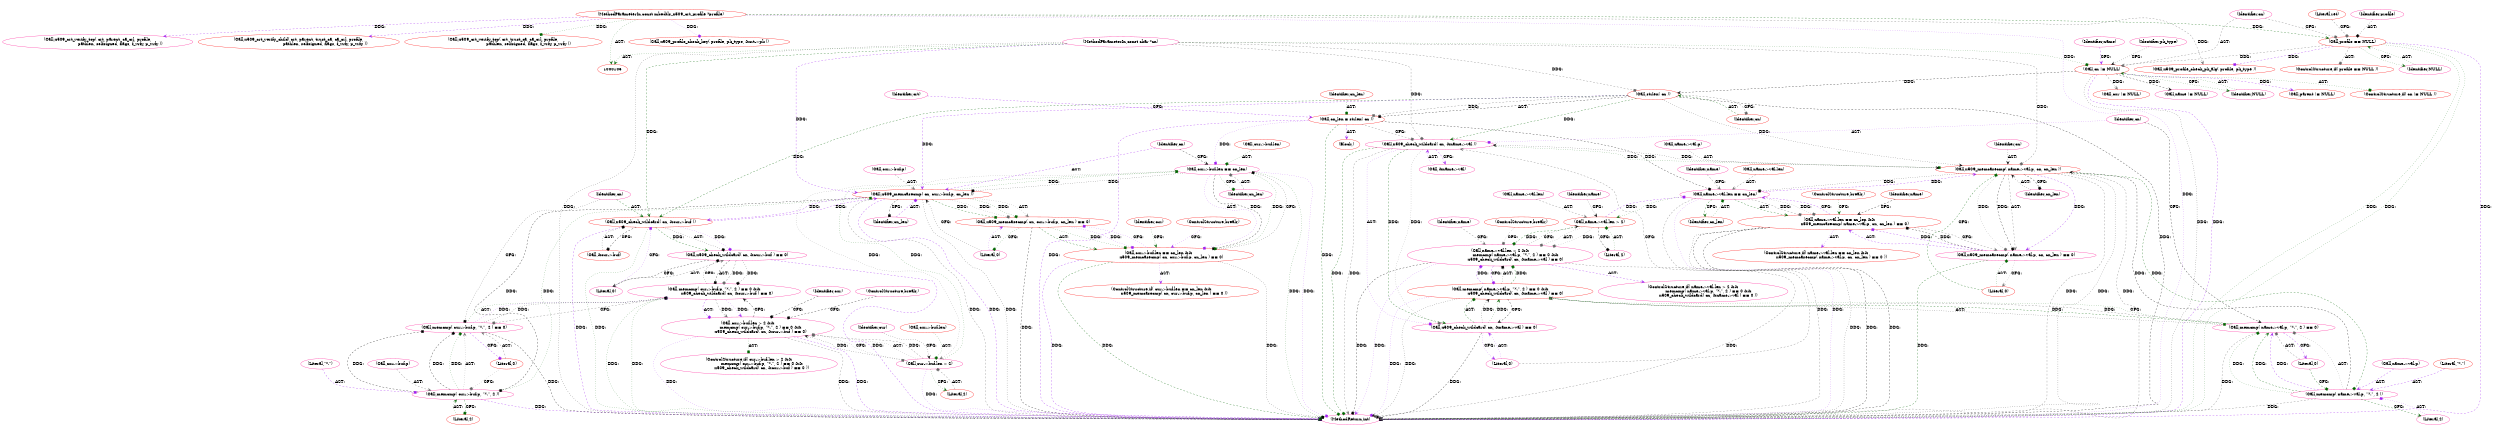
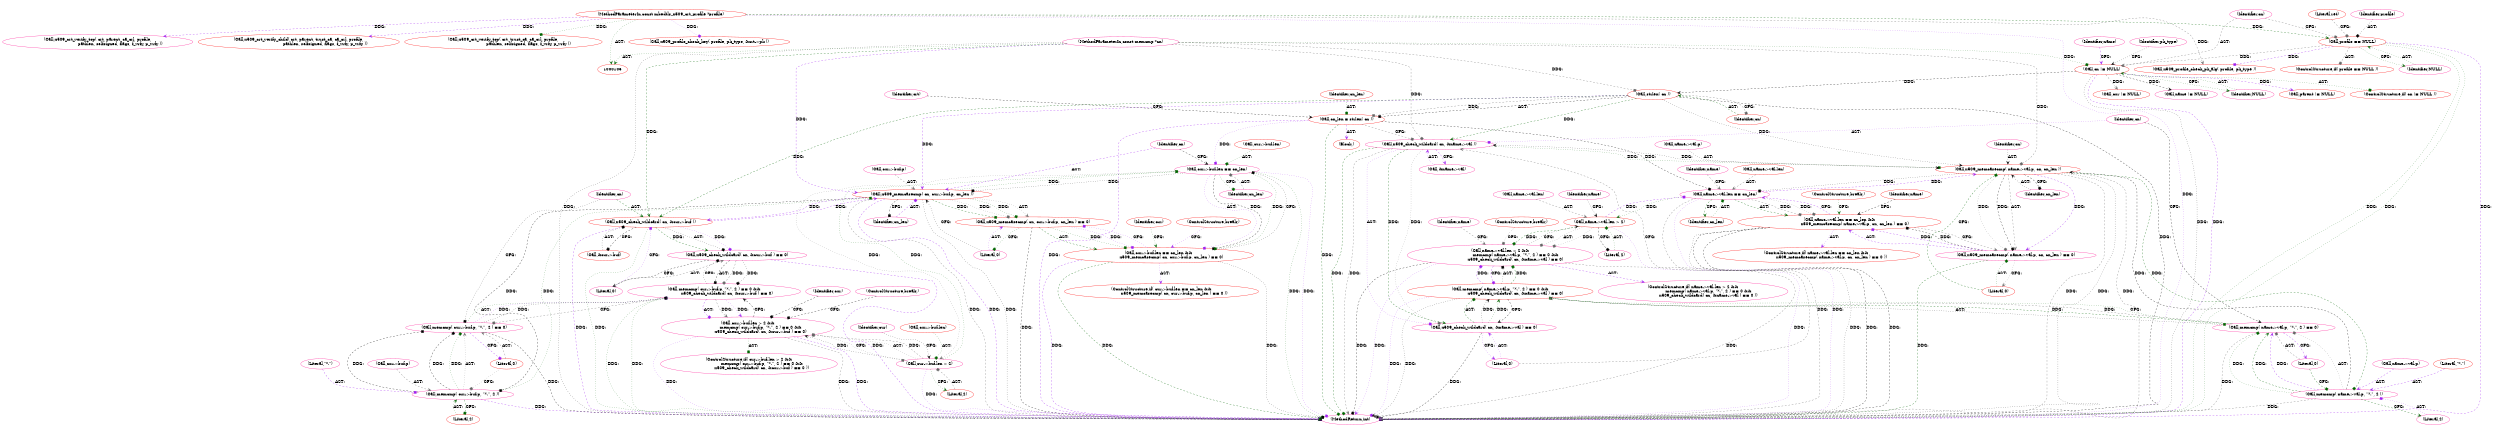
node "(MethodParameterIn,const char *cn)": label "(MethodParameterIn,const char *cn)" -> "(MethodParameterIn,const memcmp *cn)"
edge "(Identifier,crt)" -> "(Call,cn_len = strlen( cn ))": color purple -> black
edge "(Call,name->val.len > 2)" -> "(MethodReturn,int)": added, label "DDG:"
